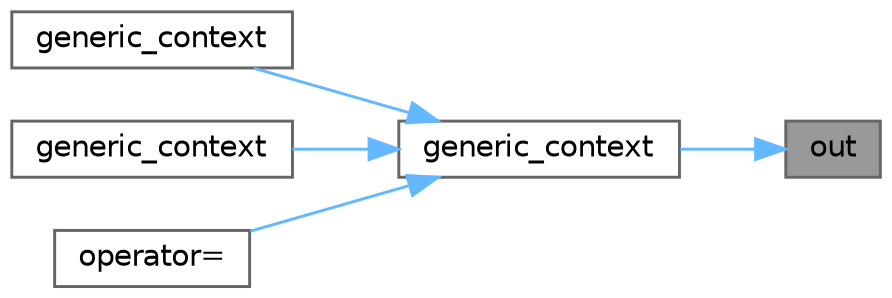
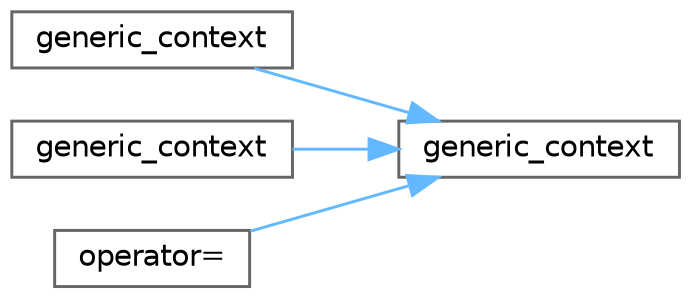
node "out": removed
